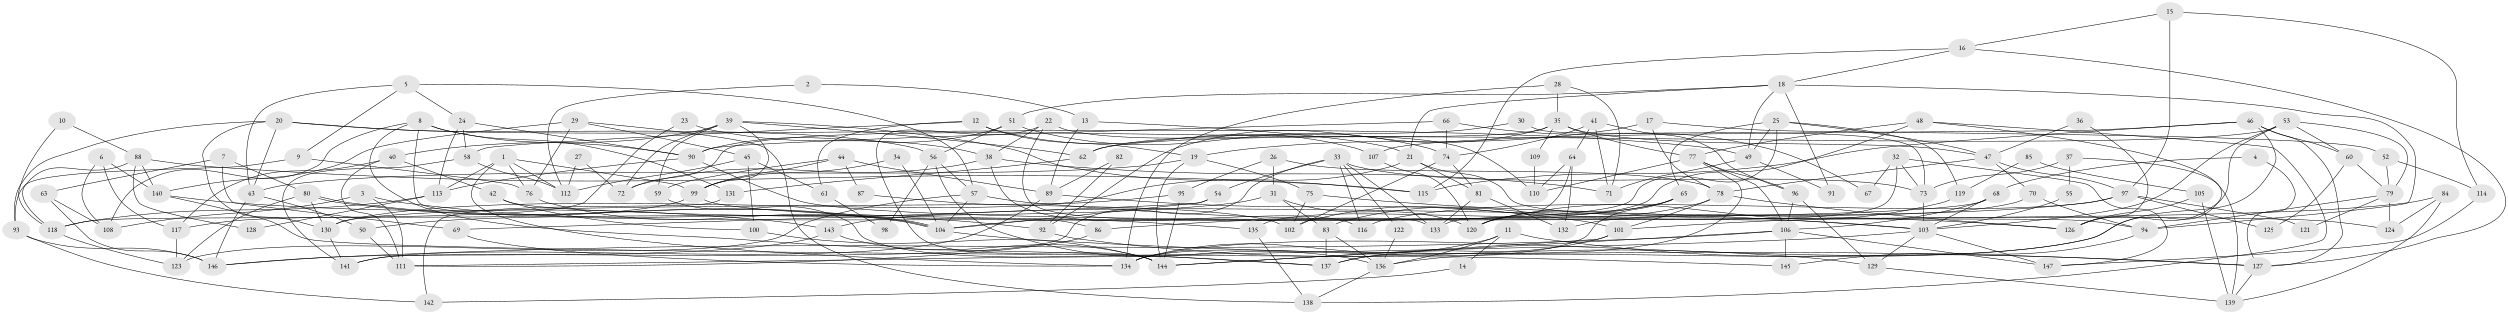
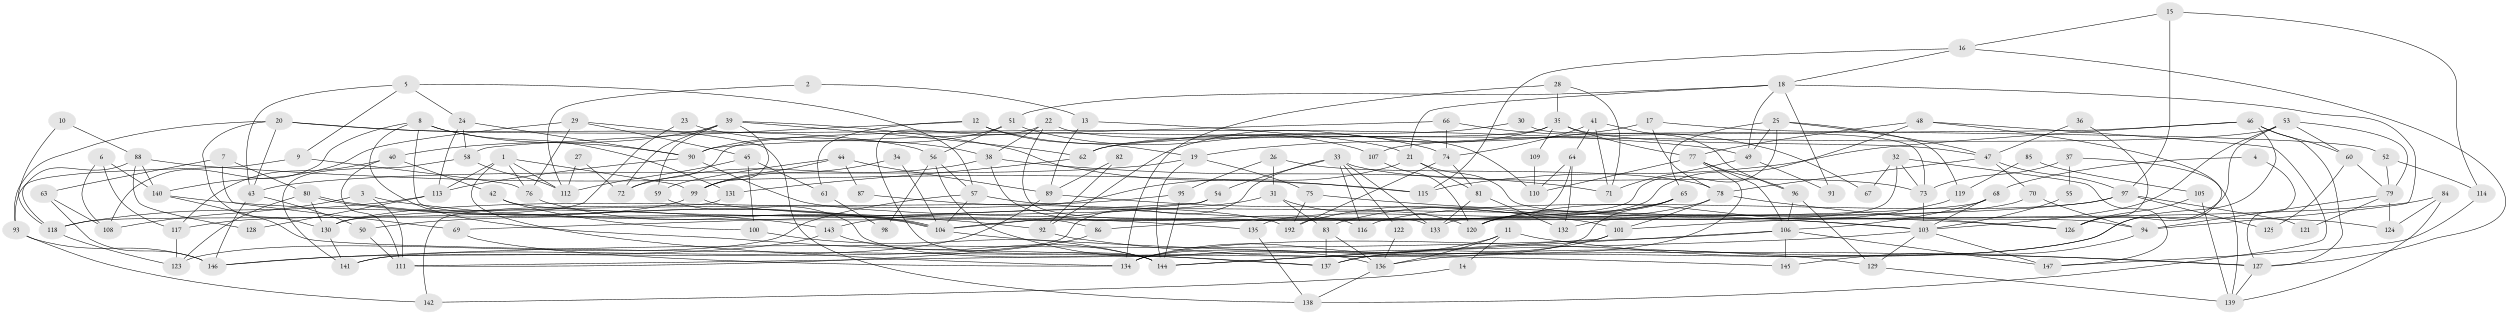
node "102": label "102" -> "192"
